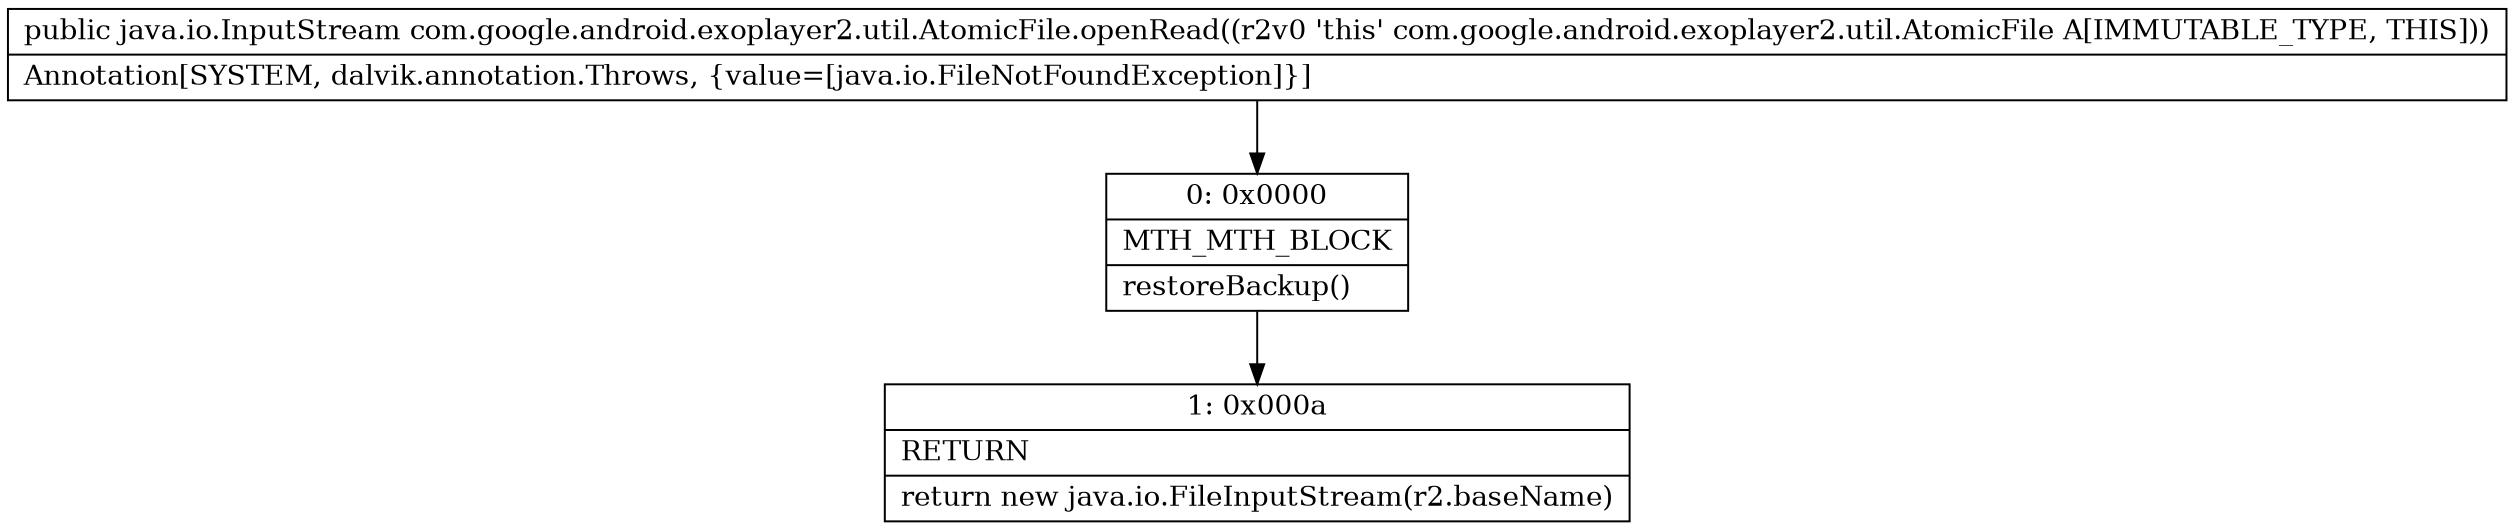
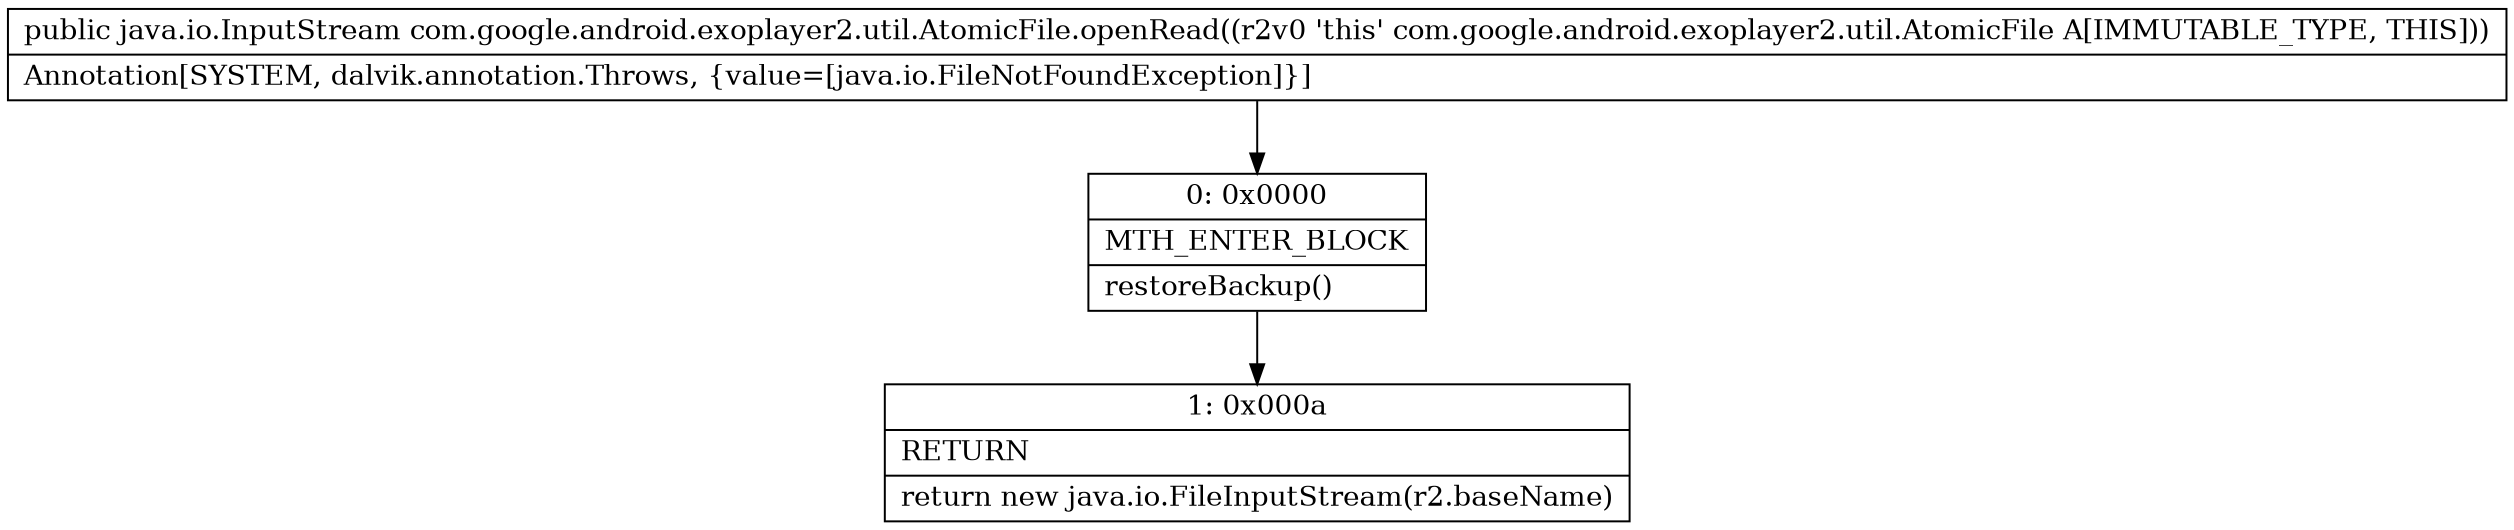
node "0: 0x0000": text "MTH_MTH_BLOCK" -> "MTH_ENTER_BLOCK"
